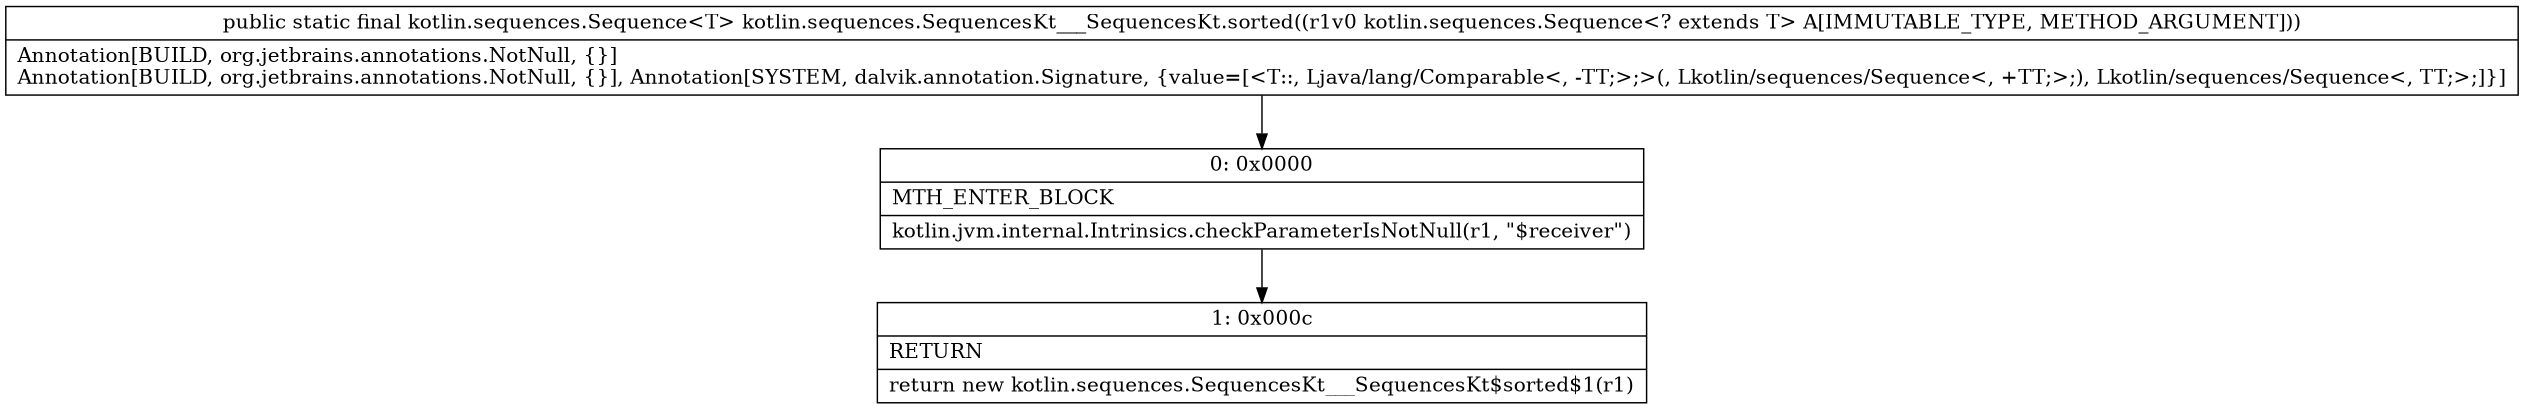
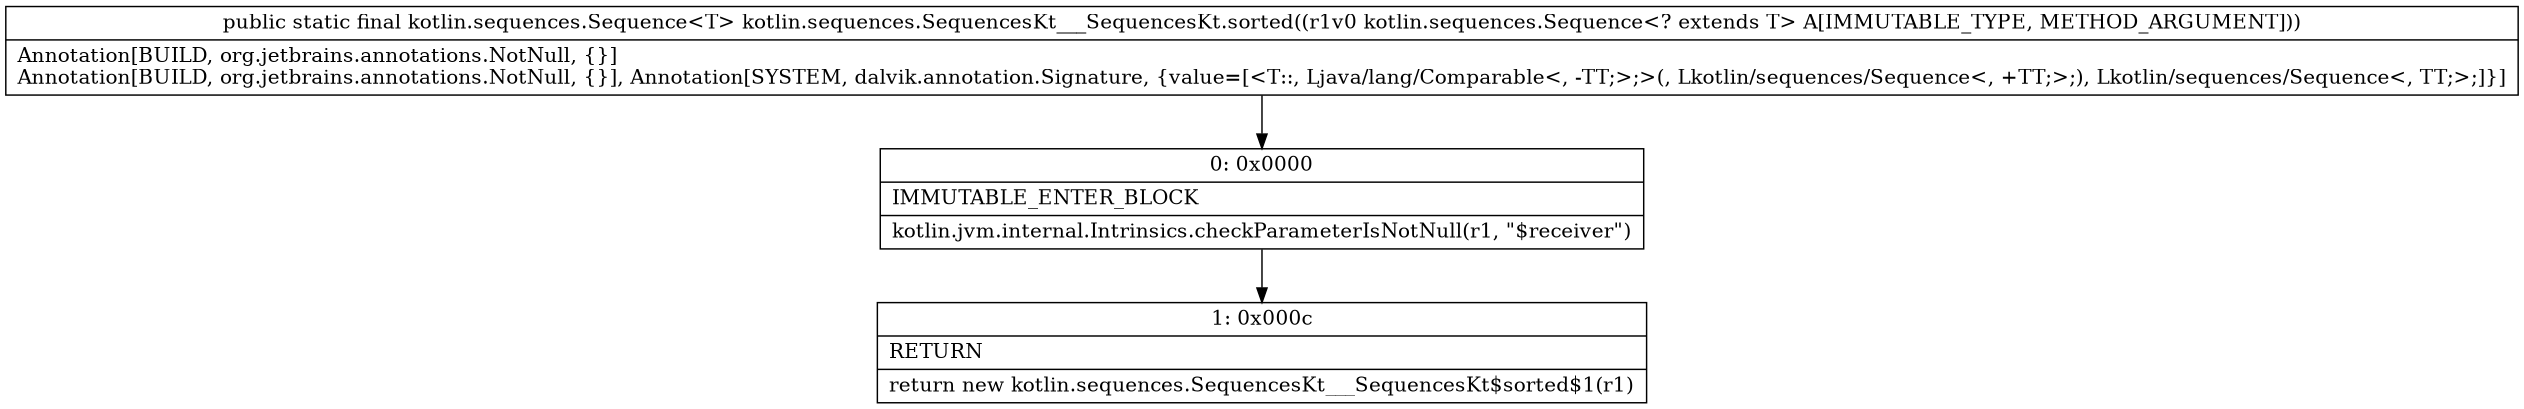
node "0: 0x0000": text "MTH_ENTER_BLOCK" -> "IMMUTABLE_ENTER_BLOCK"
